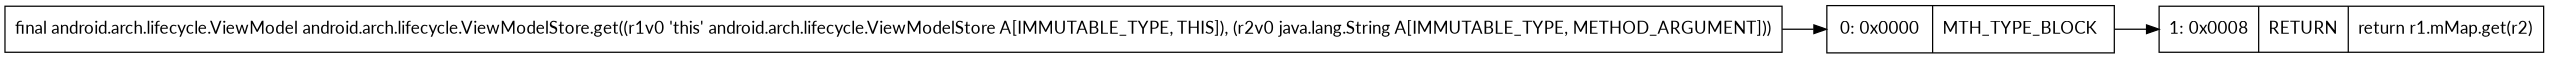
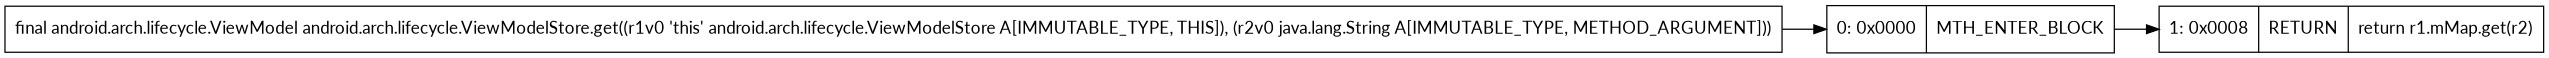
node "0: 0x0000": text "MTH_TYPE_BLOCK" -> "MTH_ENTER_BLOCK"
